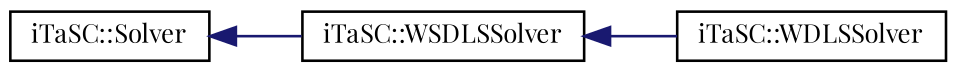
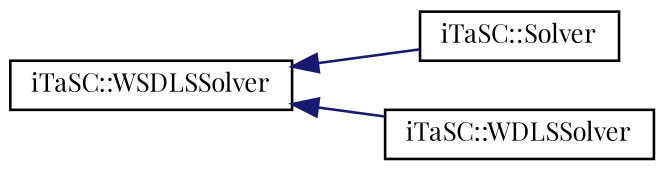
edge "iTaSC::WSDLSSolver" -> "iTaSC::Solver": reversed
